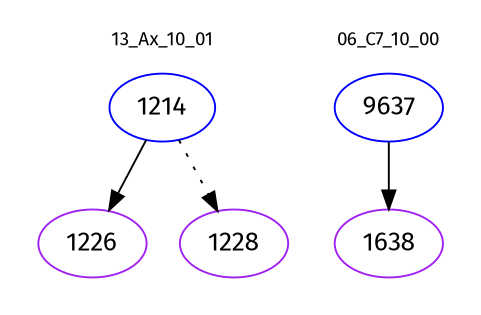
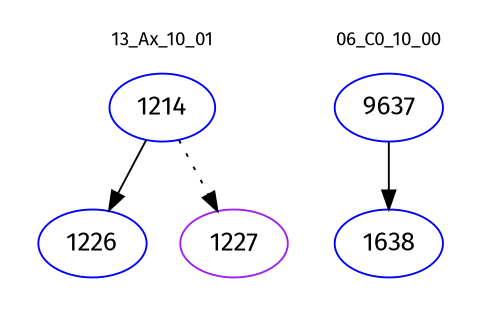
cluster "06_C7_10_00": label "06_C7_10_00" -> "06_C0_10_00"
node "1226": color purple -> blue
node "1228": label "1228" -> "1227"
node "1638": color purple -> blue
